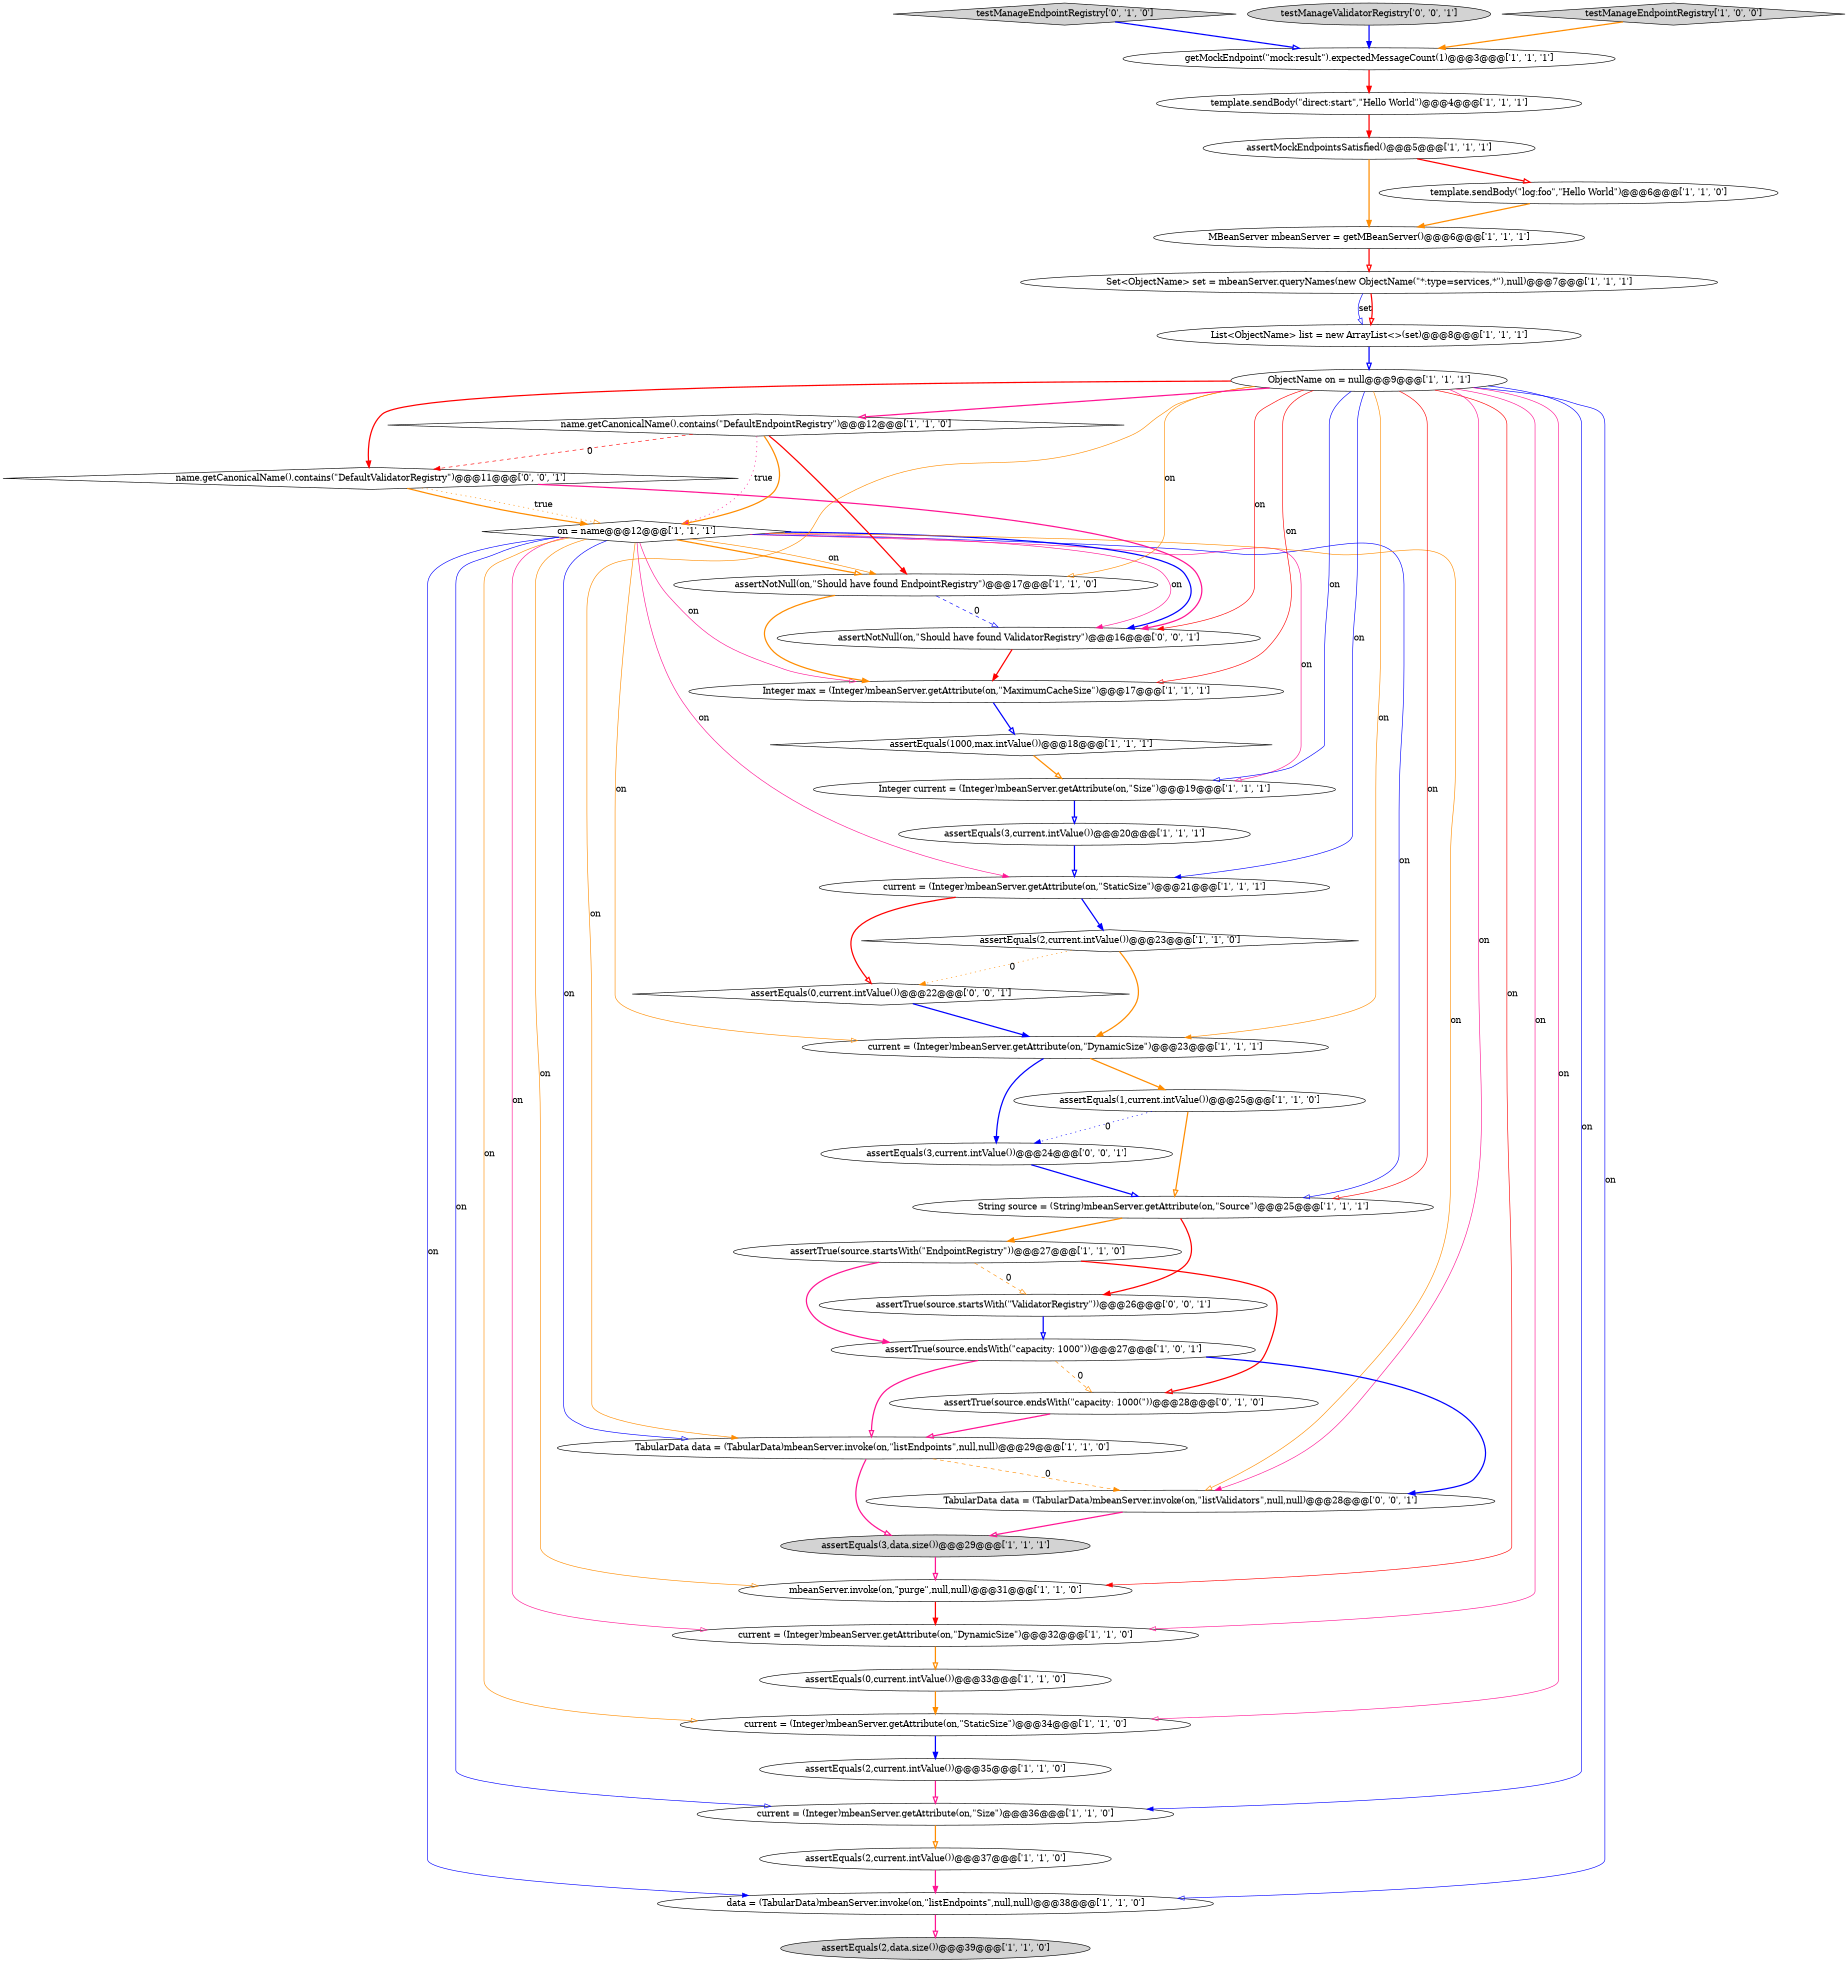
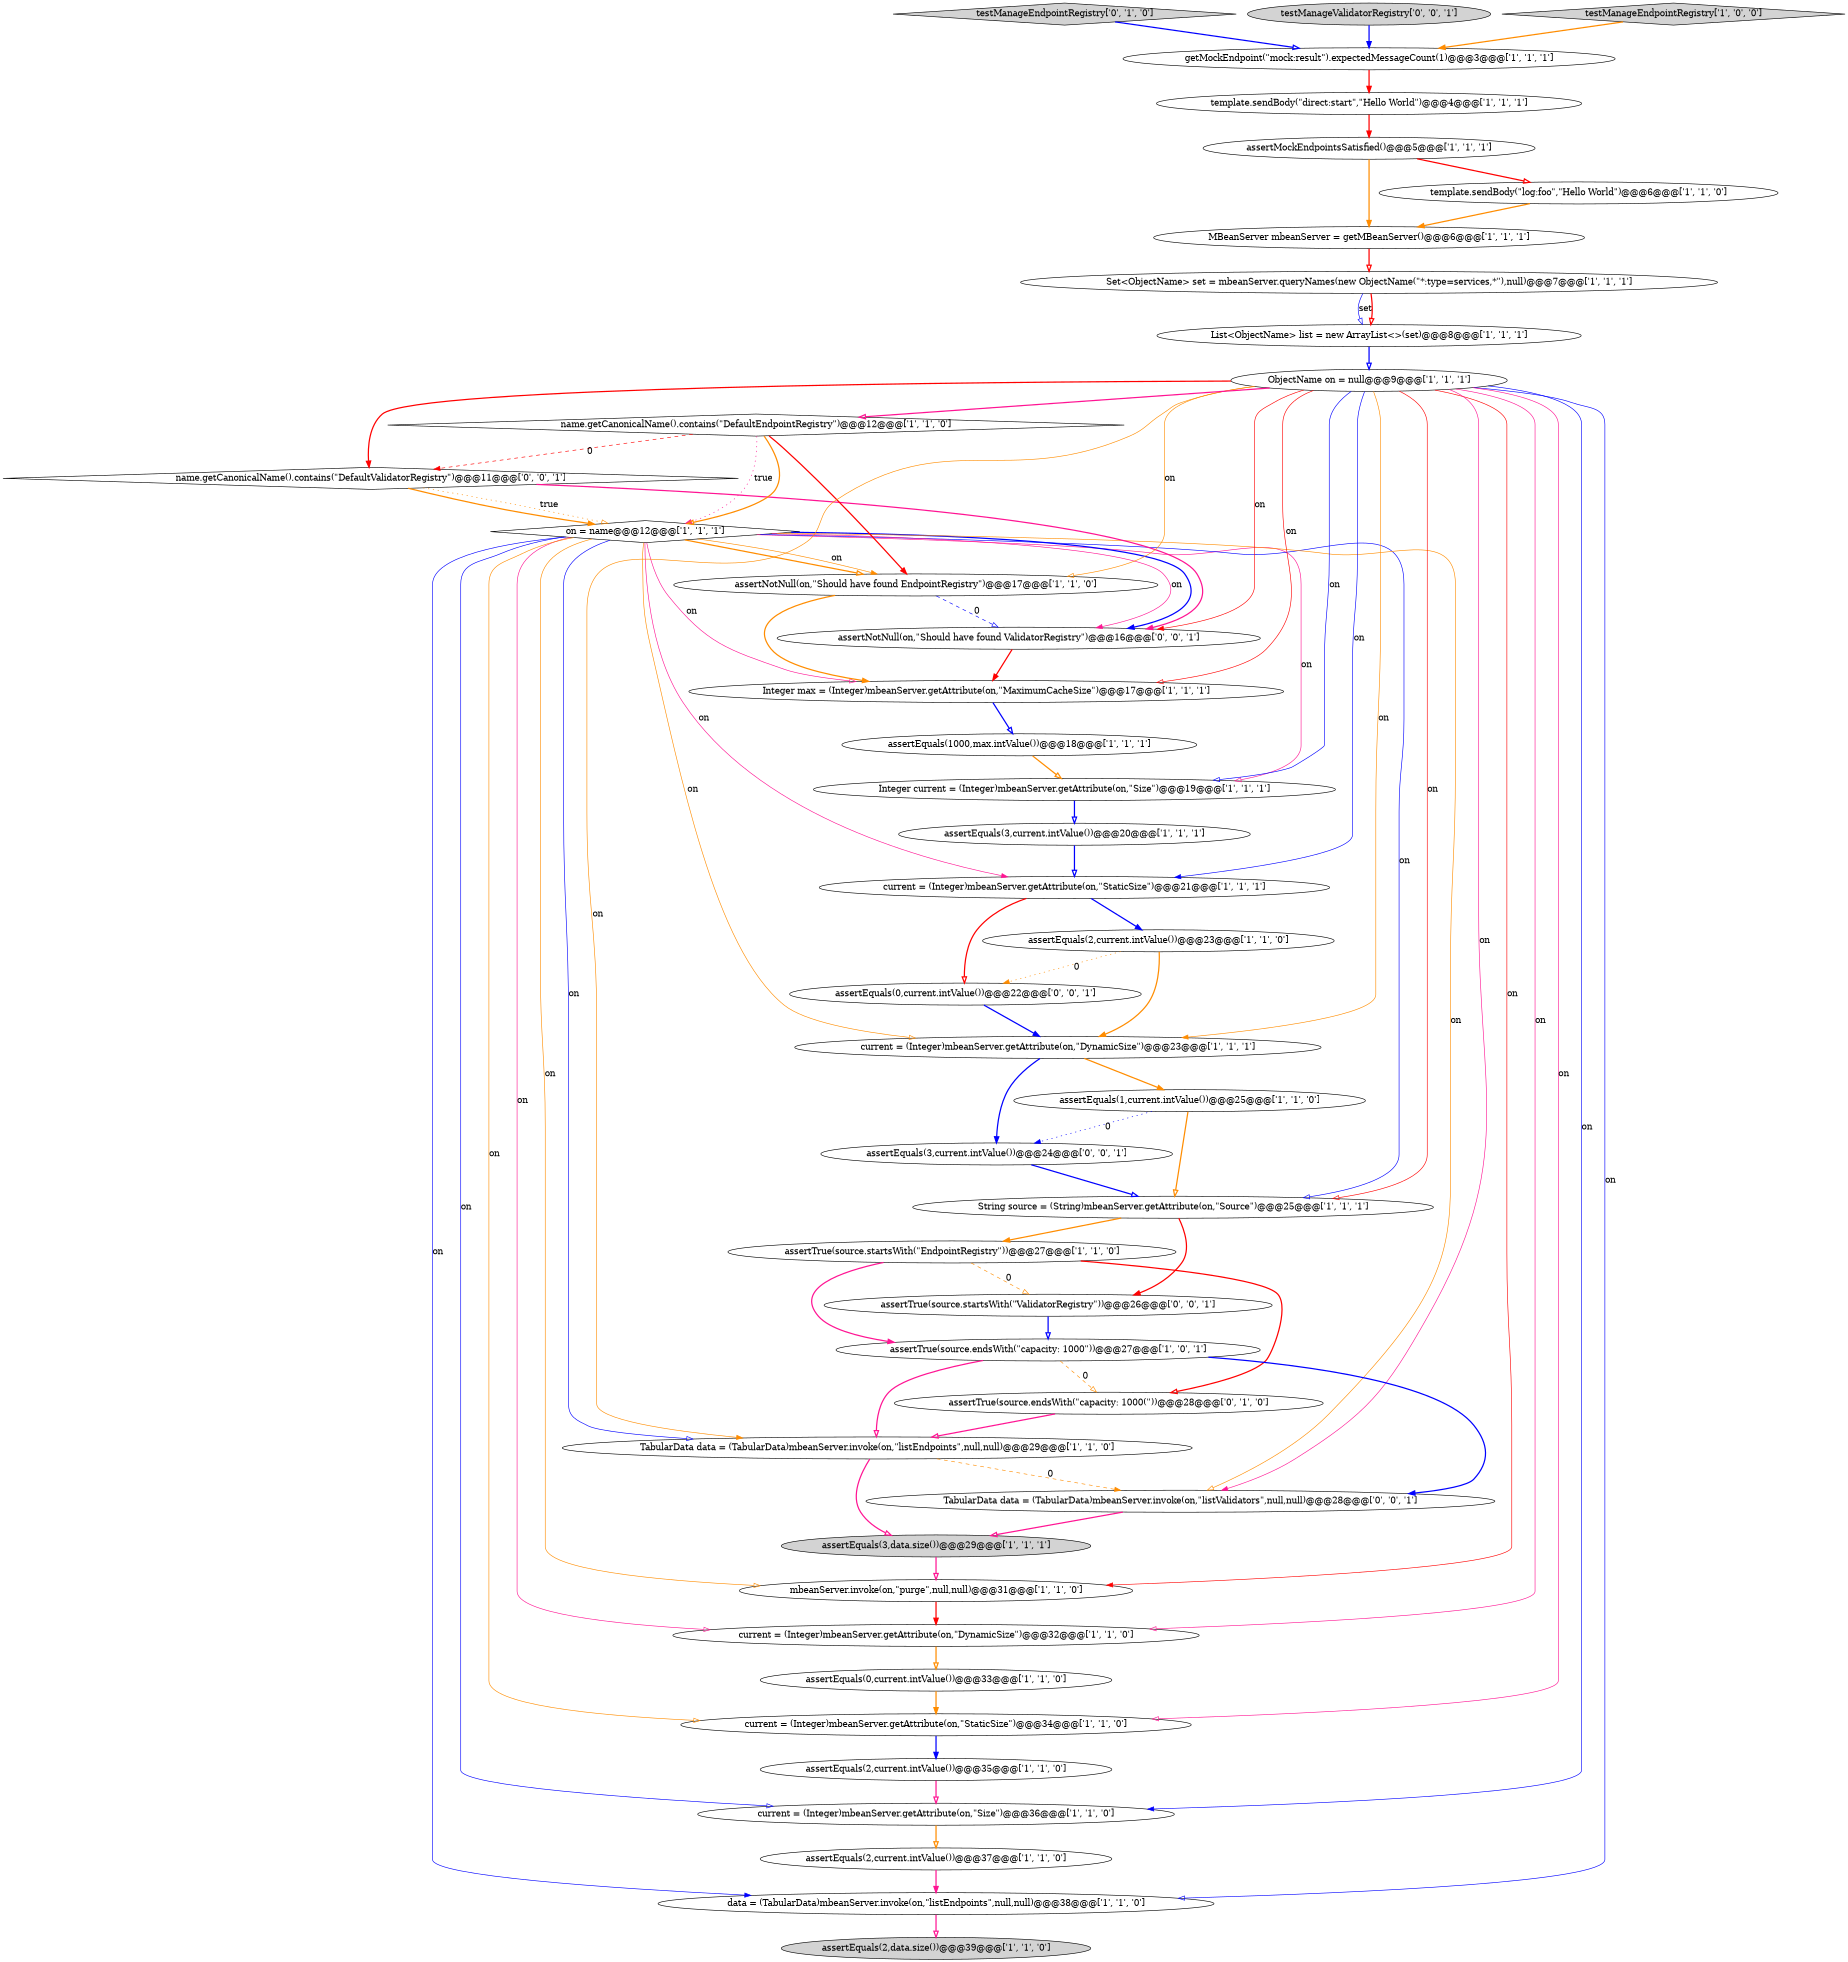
node "assertEquals(1000,max.intValue())@@@18@@@['1', '1', '1']": shape diamond -> ellipse
node "assertEquals(2,current.intValue())@@@23@@@['1', '1', '0']": shape diamond -> ellipse
node "assertEquals(0,current.intValue())@@@22@@@['0', '0', '1']": shape diamond -> ellipse
